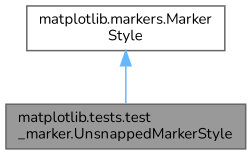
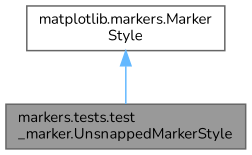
node "matplotlib.tests.test _marker.UnsnappedMarkerStyle": label "matplotlib.tests.test _marker.UnsnappedMarkerStyle" -> "markers.tests.test _marker.UnsnappedMarkerStyle"
